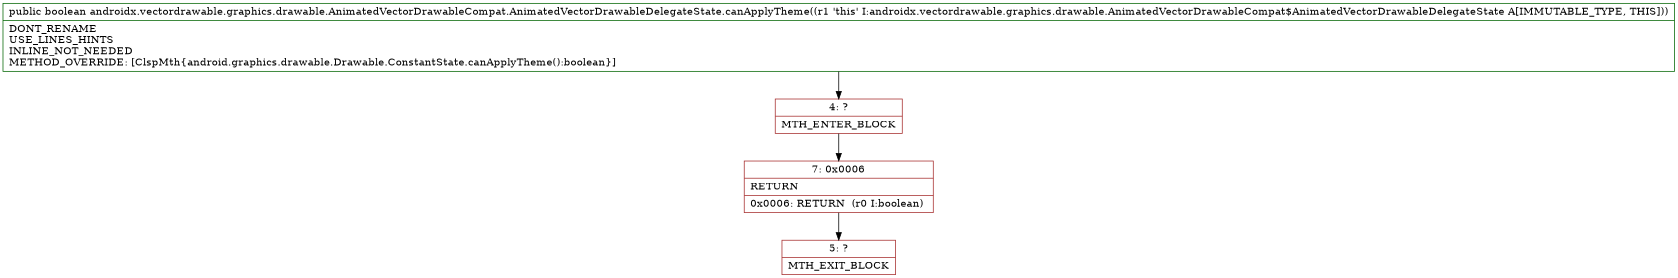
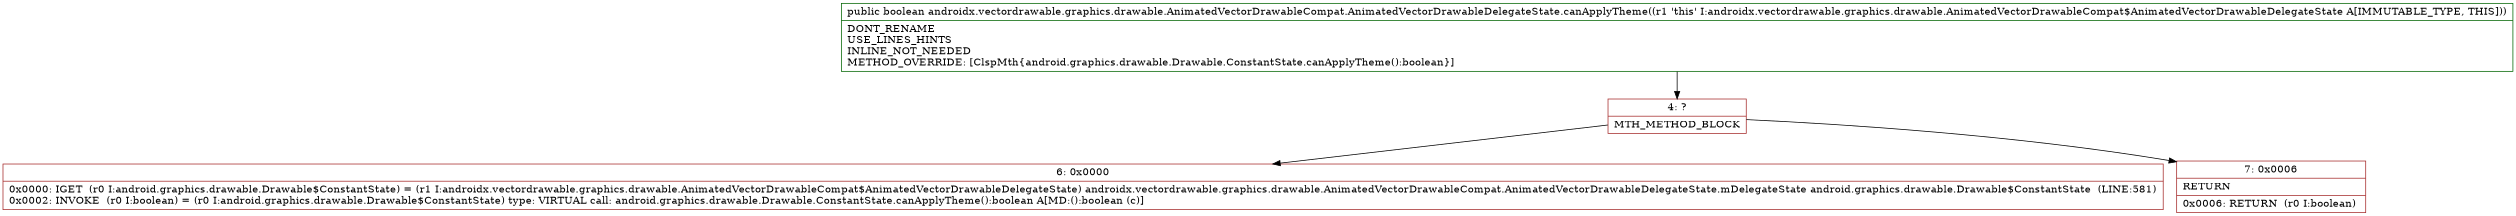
node "4: ?": text "MTH_ENTER_BLOCK" -> "MTH_METHOD_BLOCK"
node "6: 0x0000": added
node "5: ?": removed
